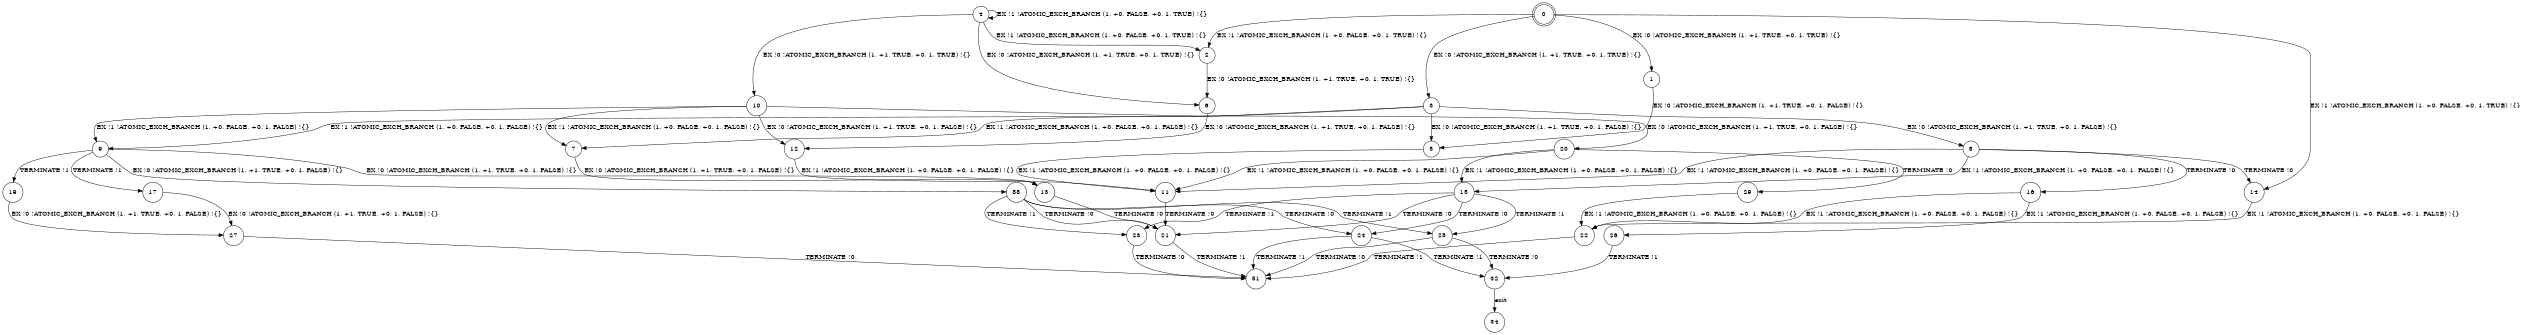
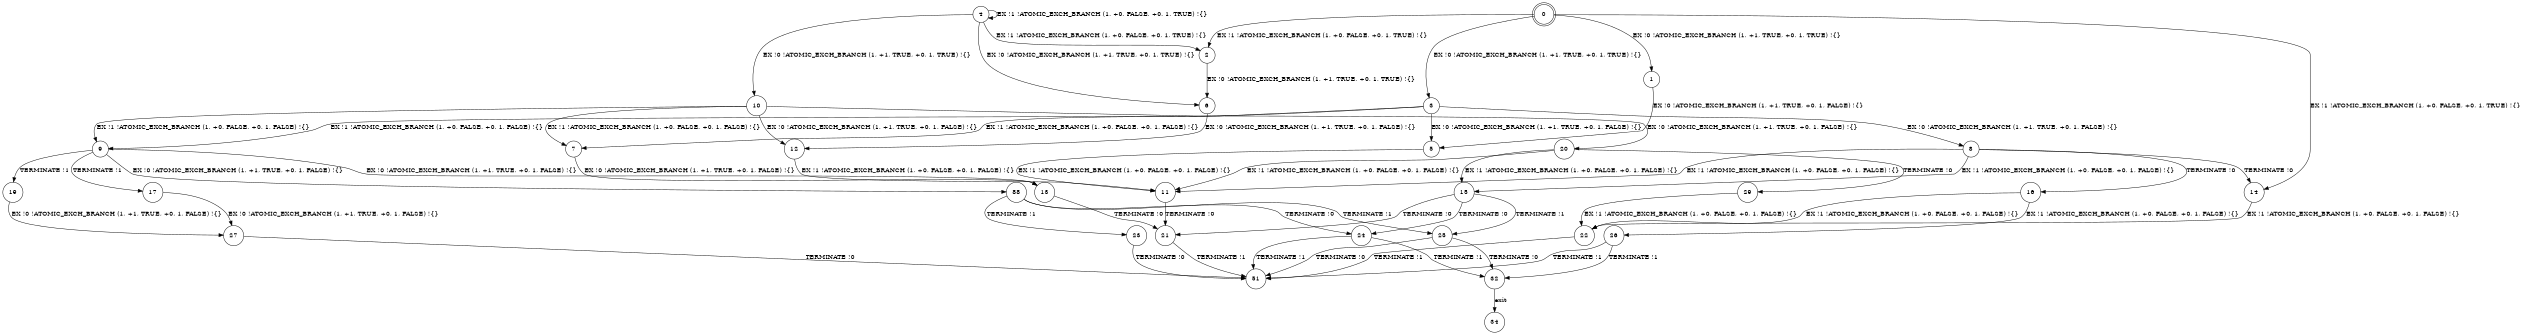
edge "15" -> "23": removed, label "TERMINATE !1"
edge "88" -> "21": removed, label "TERMINATE !0"
edge "26" -> "51": added, label "TERMINATE !1"
